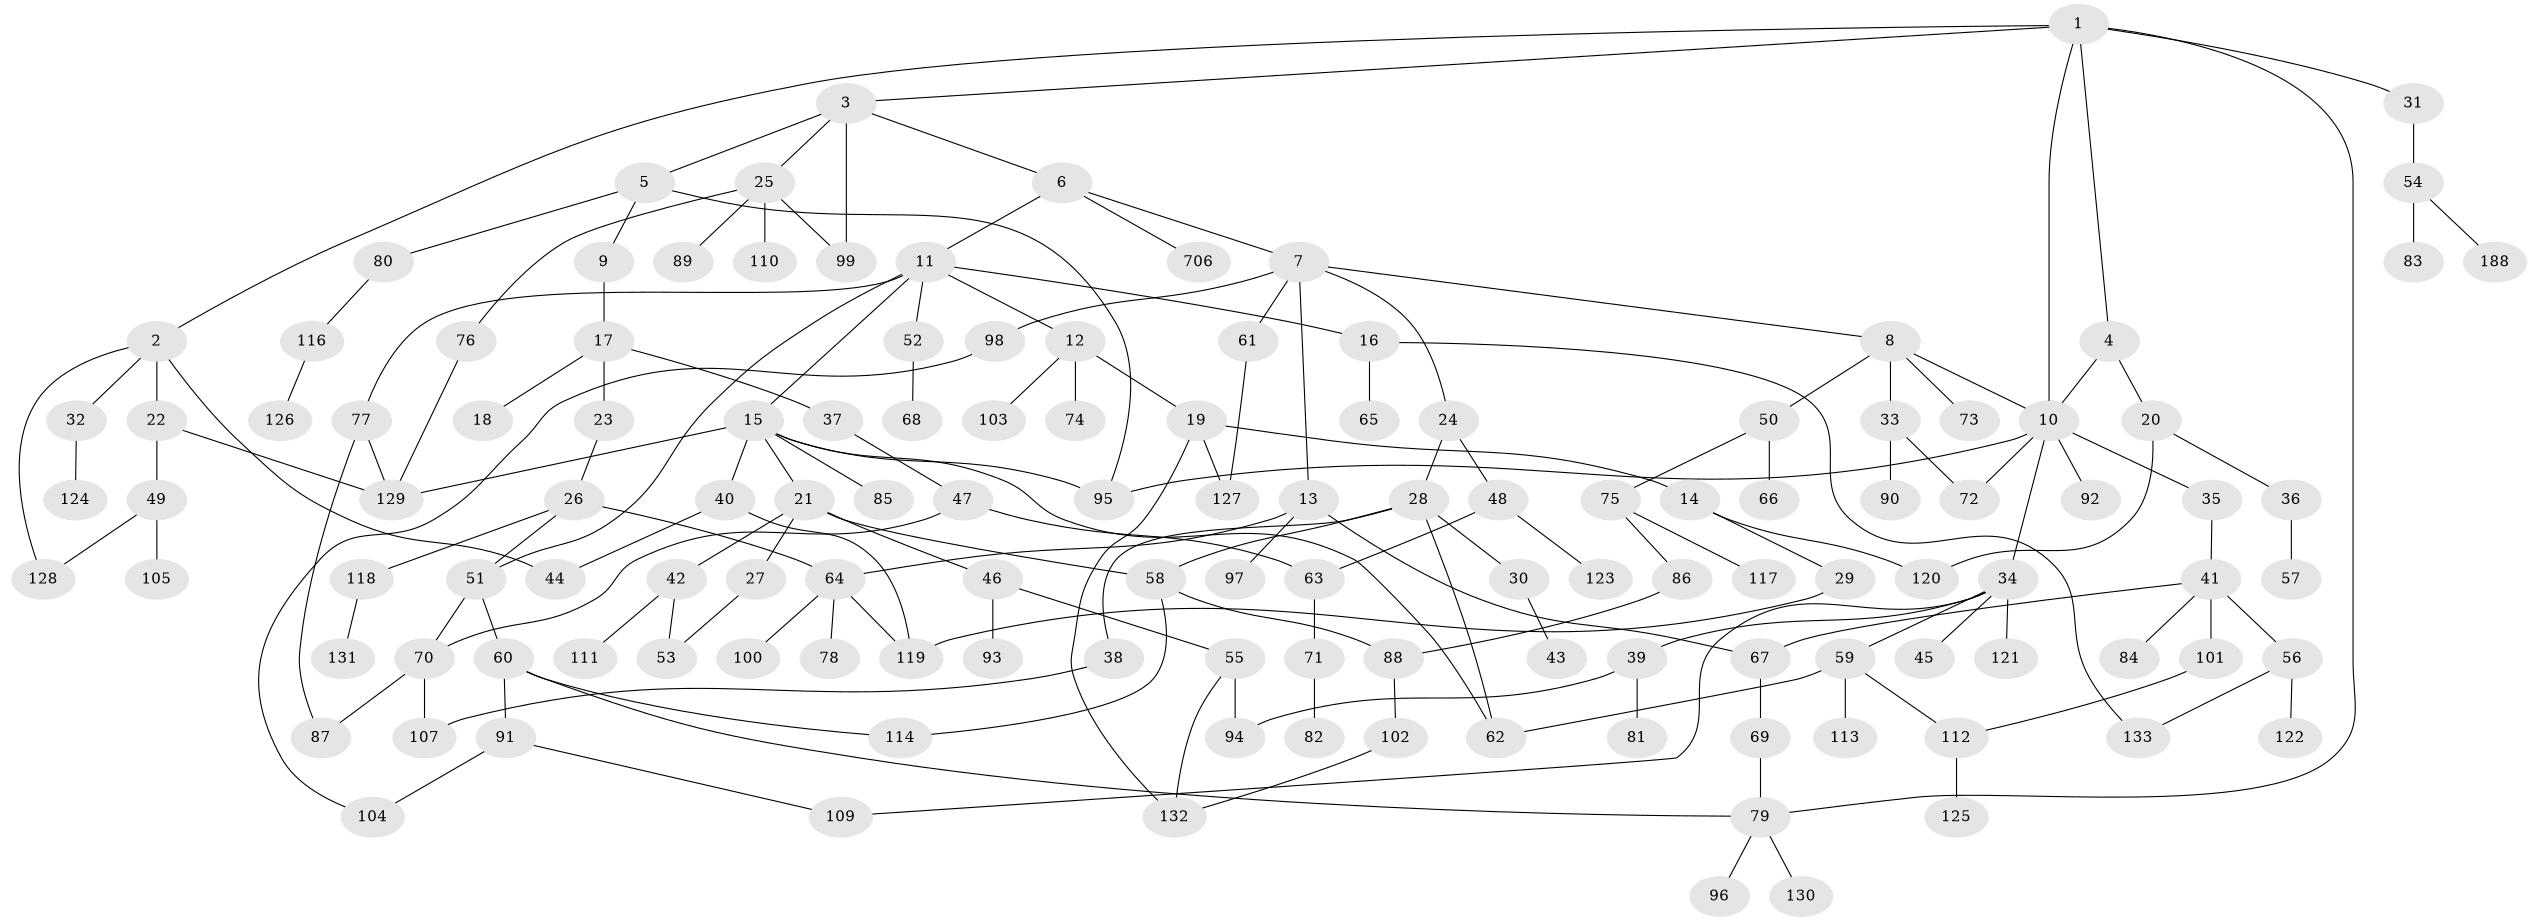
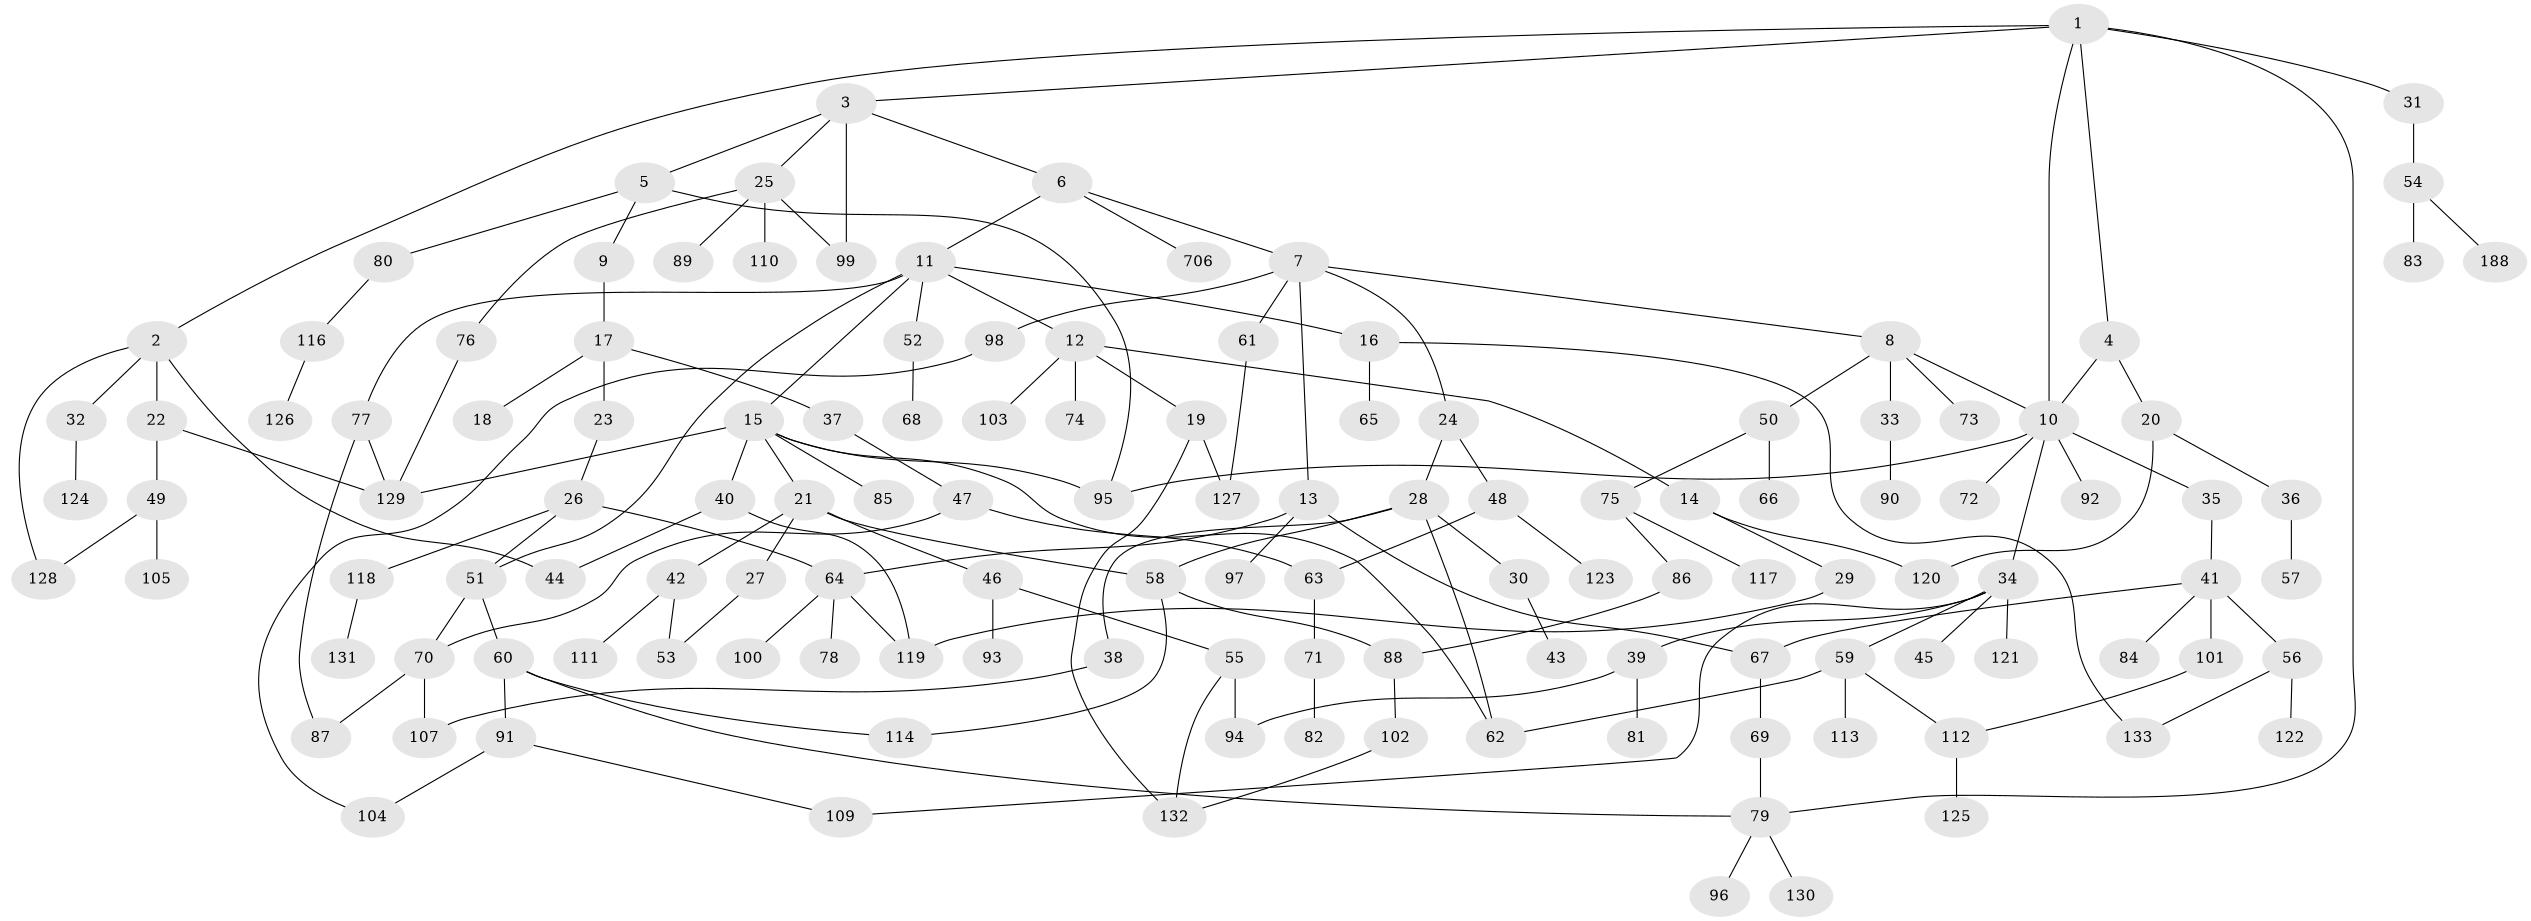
edge "19" -- "14": now "12" -- "14"
edge "33" -- "72": removed
